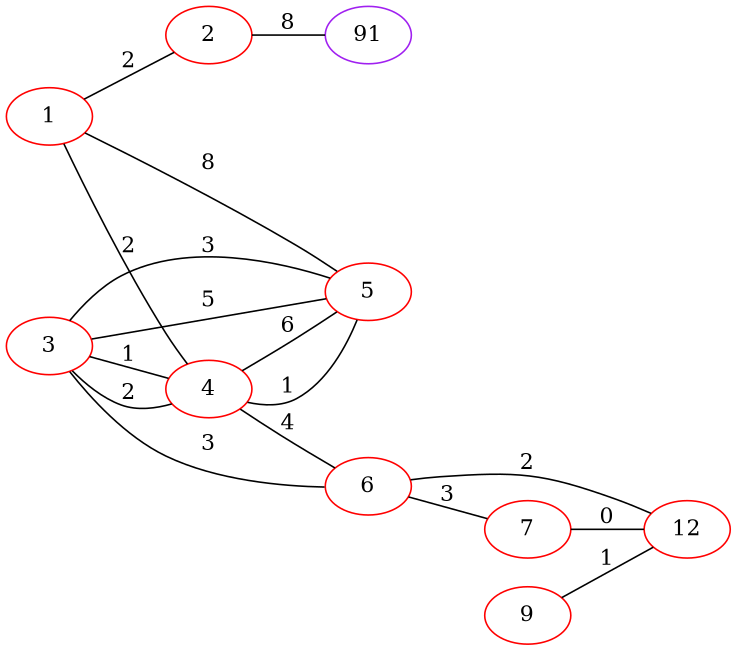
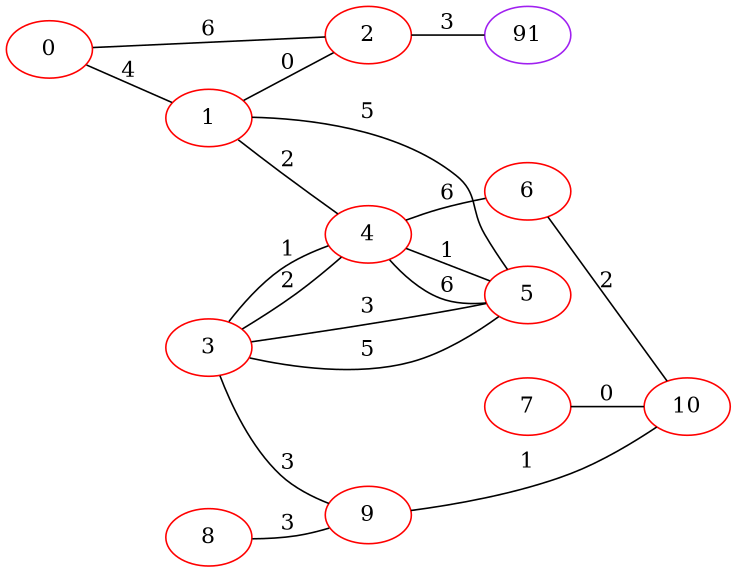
edge "2" -- "91": label "8" -> "3"
node "0": added
edge "2" -- "1": label "2" -> "0"
edge "1" -- "5": label "8" -> "5"
edge "4" -- "6": label "4" -> "6"
edge "3" -- "6": now "3" -- "9"
edge "6" -- "7": removed, label "3"
node "12": label "12" -> "10"
node "8": added
